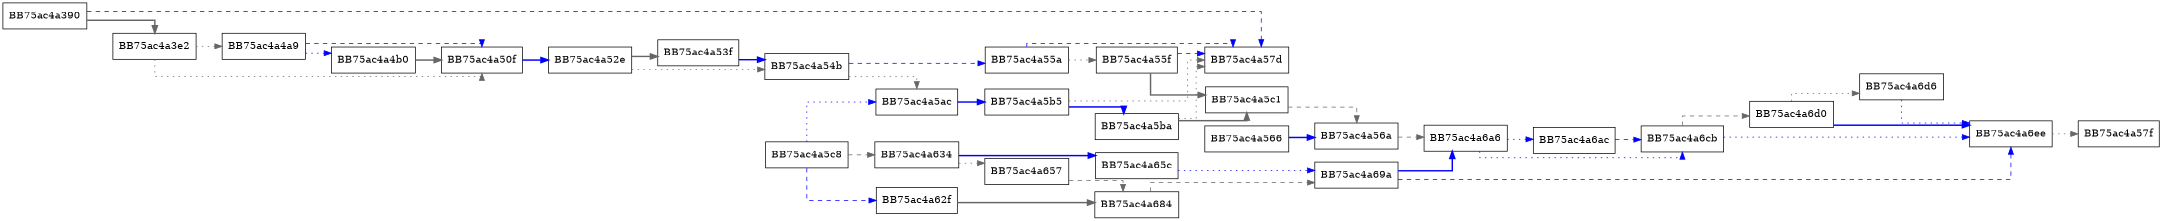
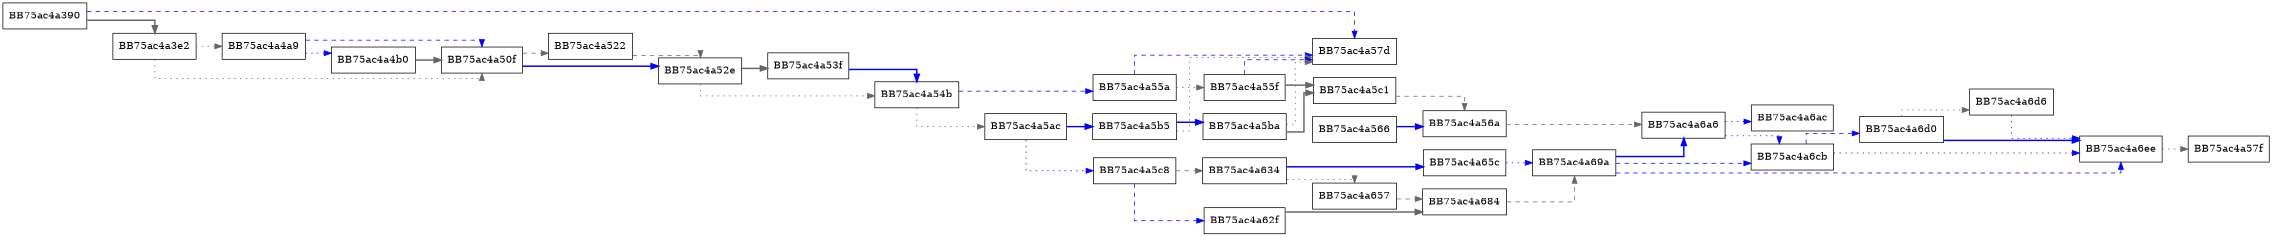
node "BB75ac4a522": added
edge "BB75ac4a5c8" -> "BB75ac4a5ac": reversed
edge "BB75ac4a6cb" -> "BB75ac4a6d0": color gray40 -> blue
edge "BB75ac4a6ac" -> "BB75ac4a6cb": now "BB75ac4a69a" -> "BB75ac4a6cb"
